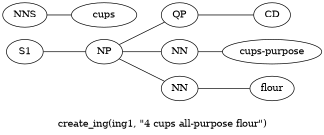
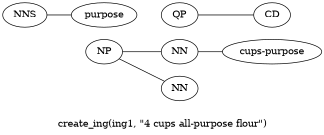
node "cups": label "cups" -> "purpose"
edge "QP" -- "NP": removed
node "S1": removed
node "flour": removed
